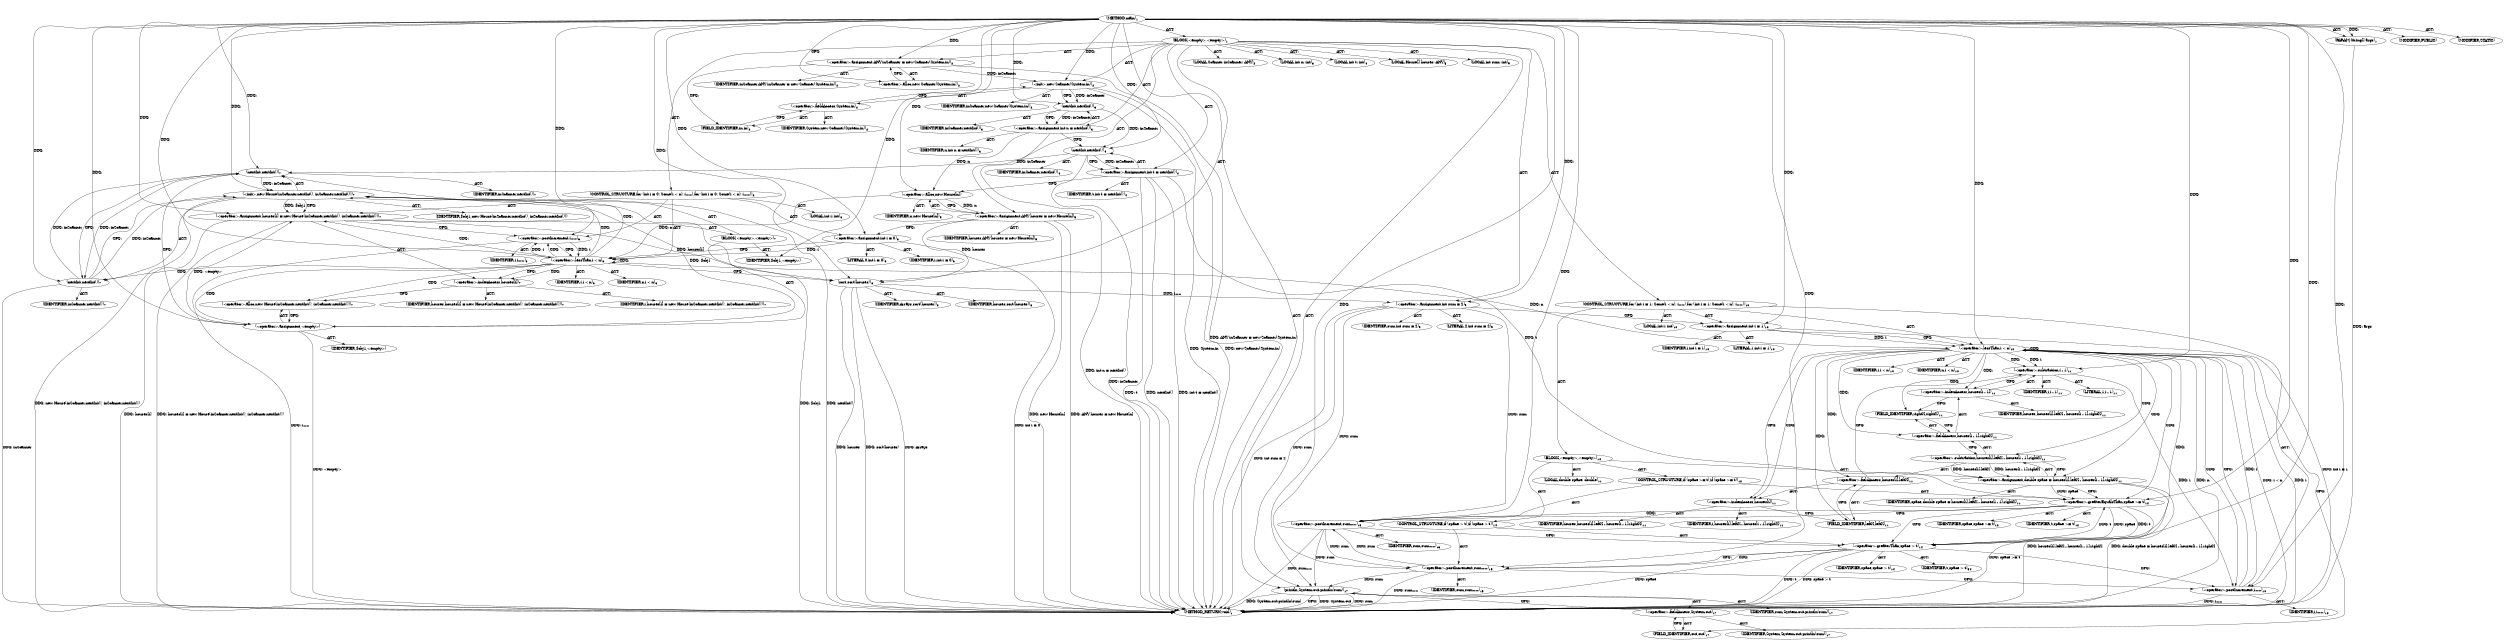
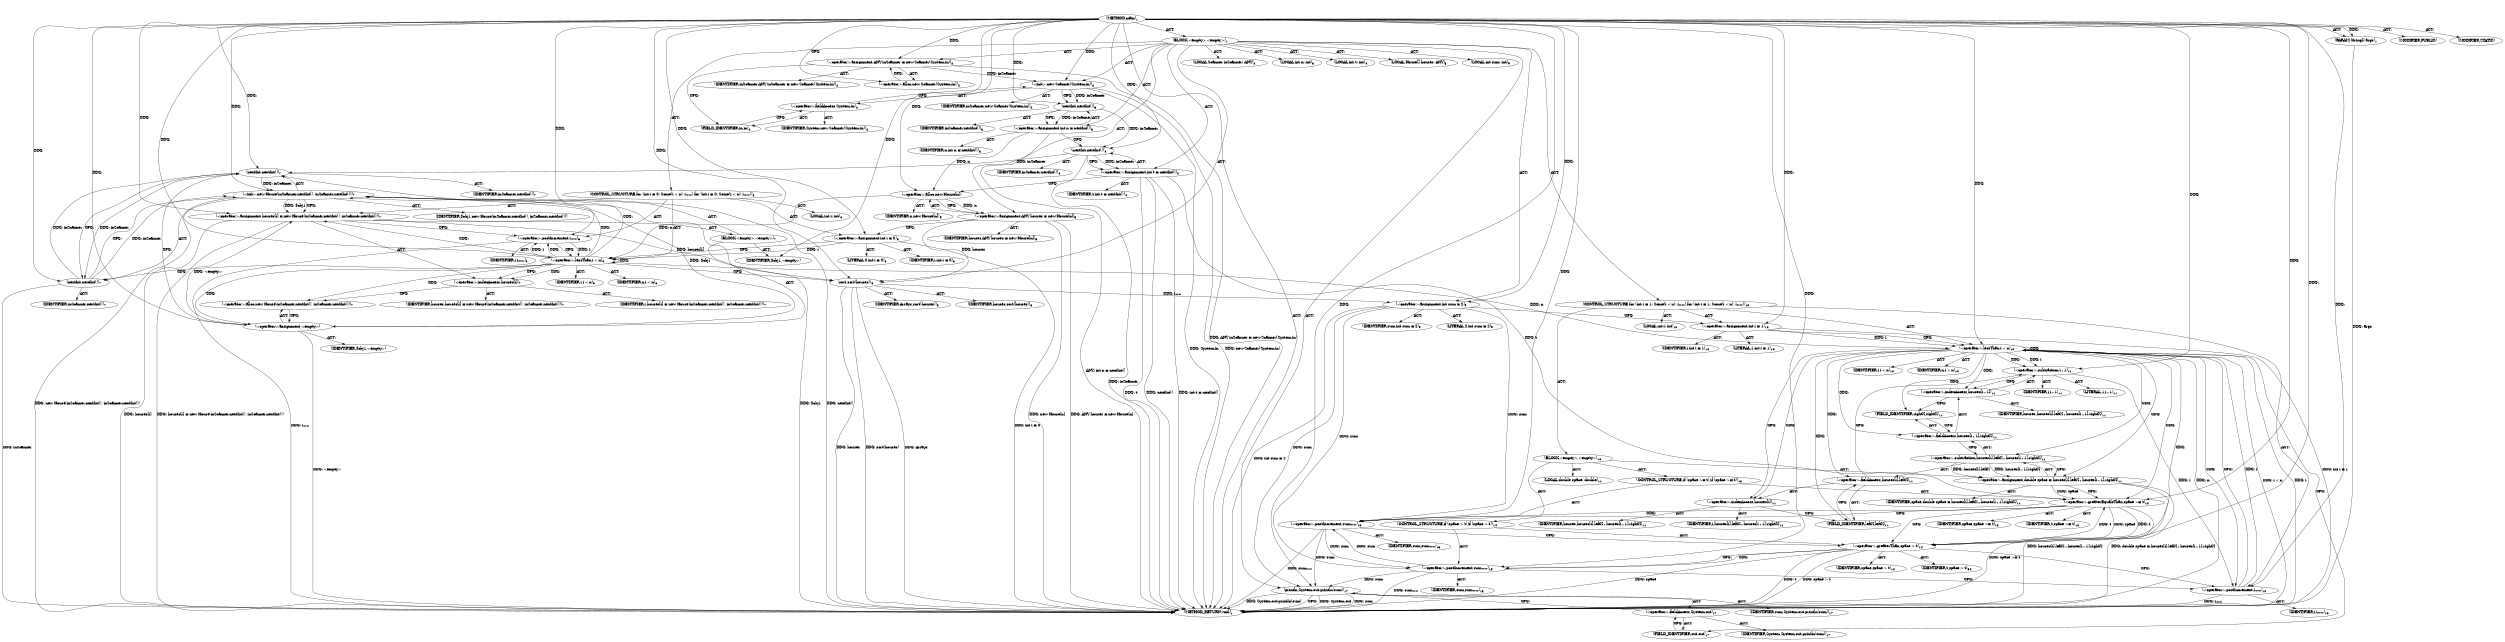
edge "(<operator>.assignment,int n = nextInt())" -> "(METHOD_RETURN,void)": label "DDG: int n = nextInt()" -> "ANY: int n = nextInt()"
